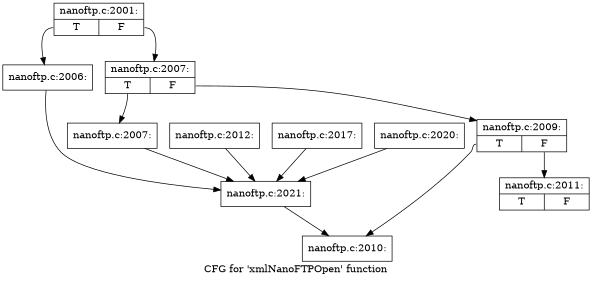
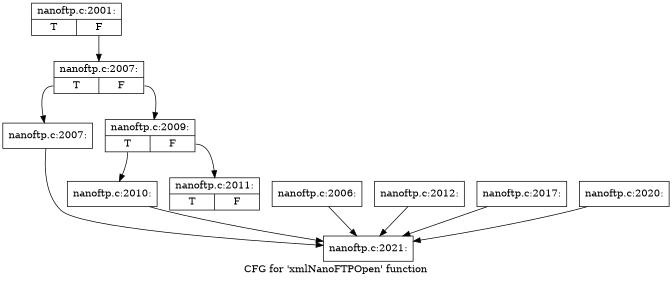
edge "nanoftp.c:2001:" -> "nanoftp.c:2006:": removed
edge "nanoftp.c:2021:" -> "nanoftp.c:2010:": reversed
